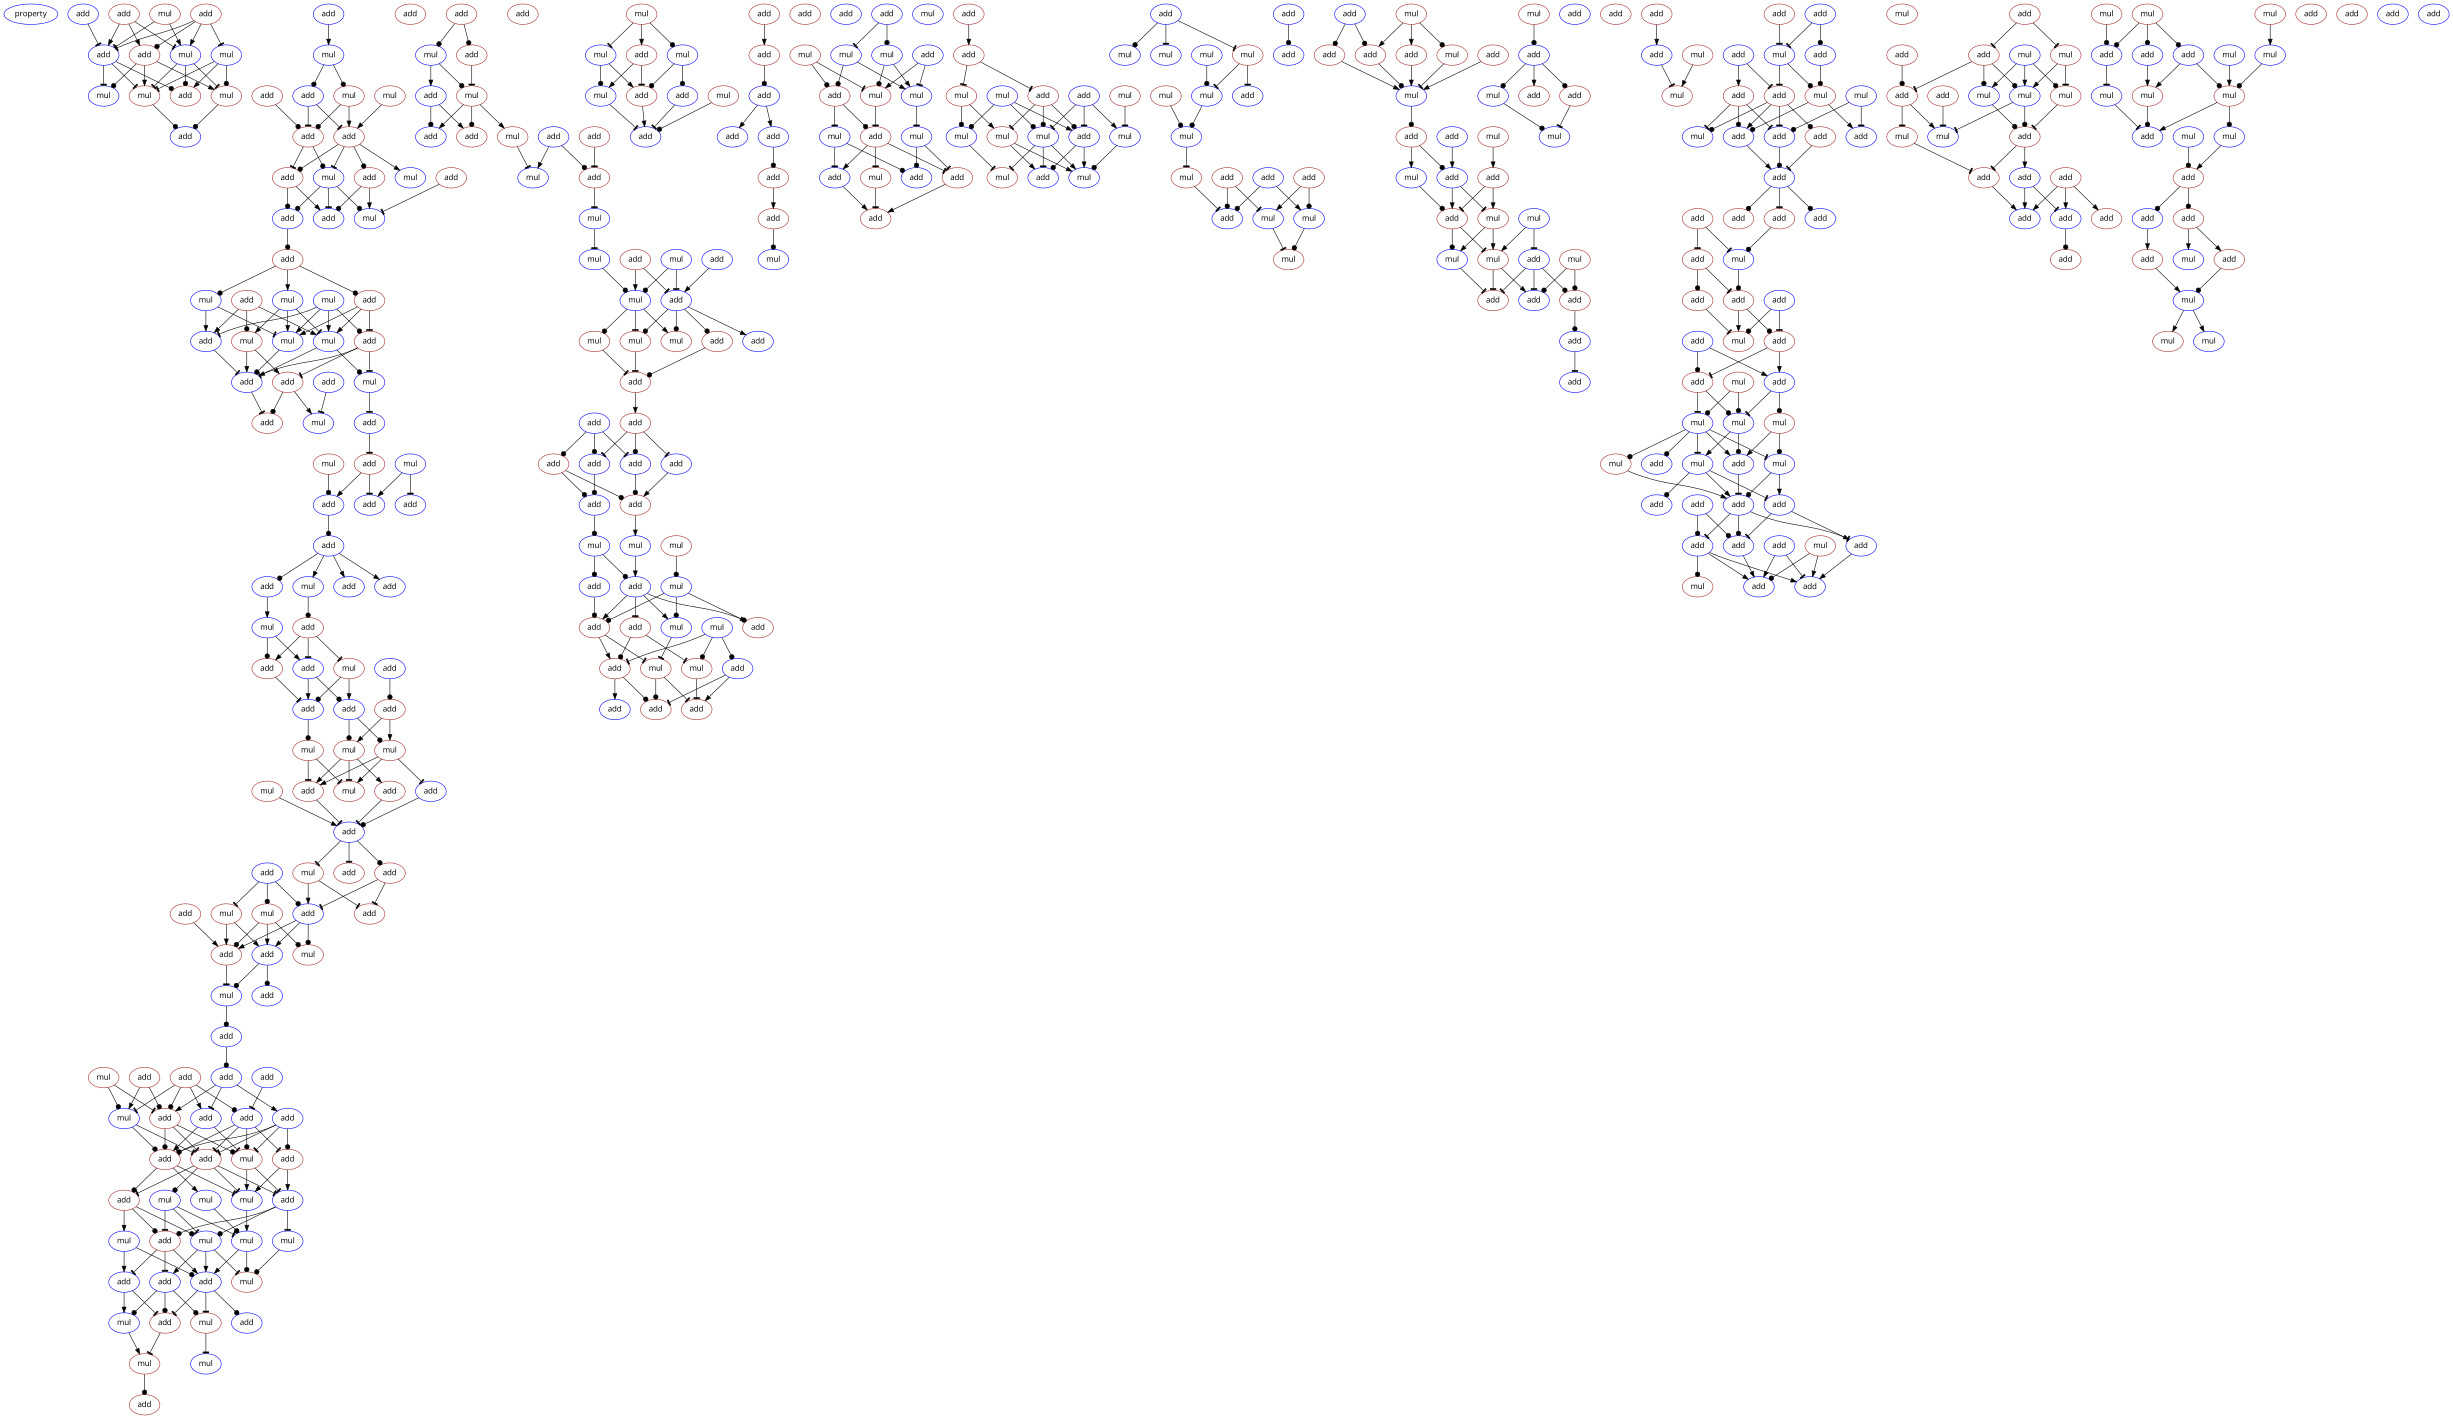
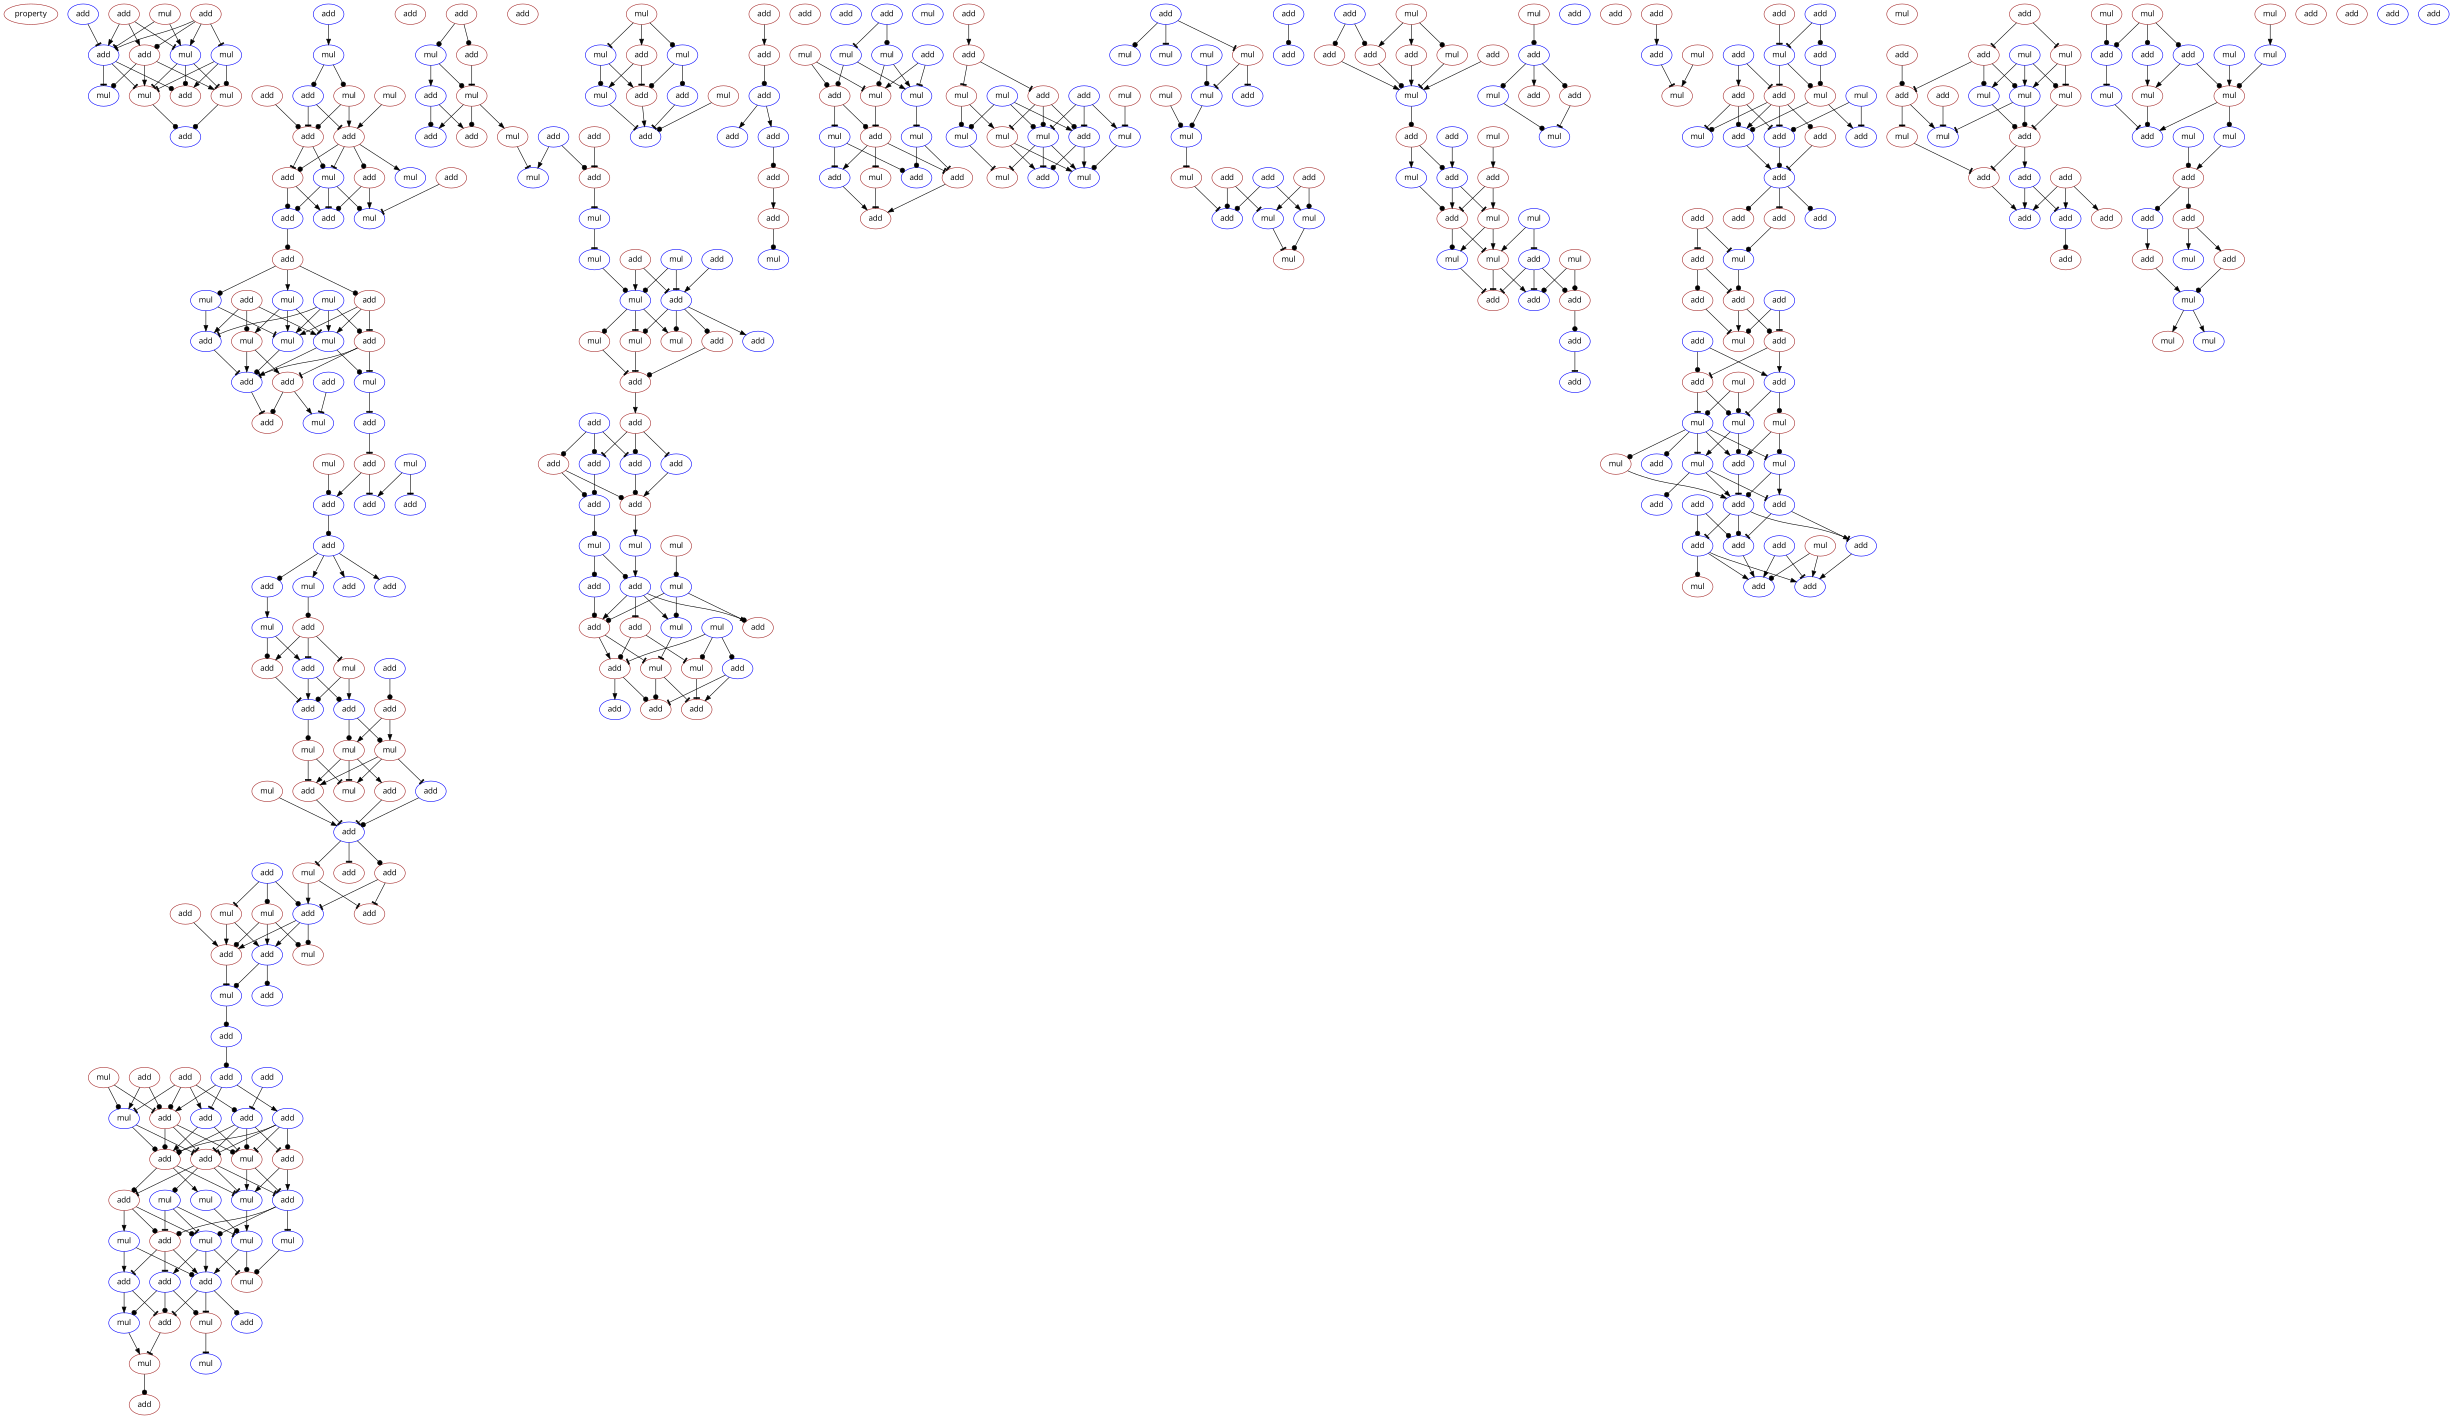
node "property": color blue -> brown
